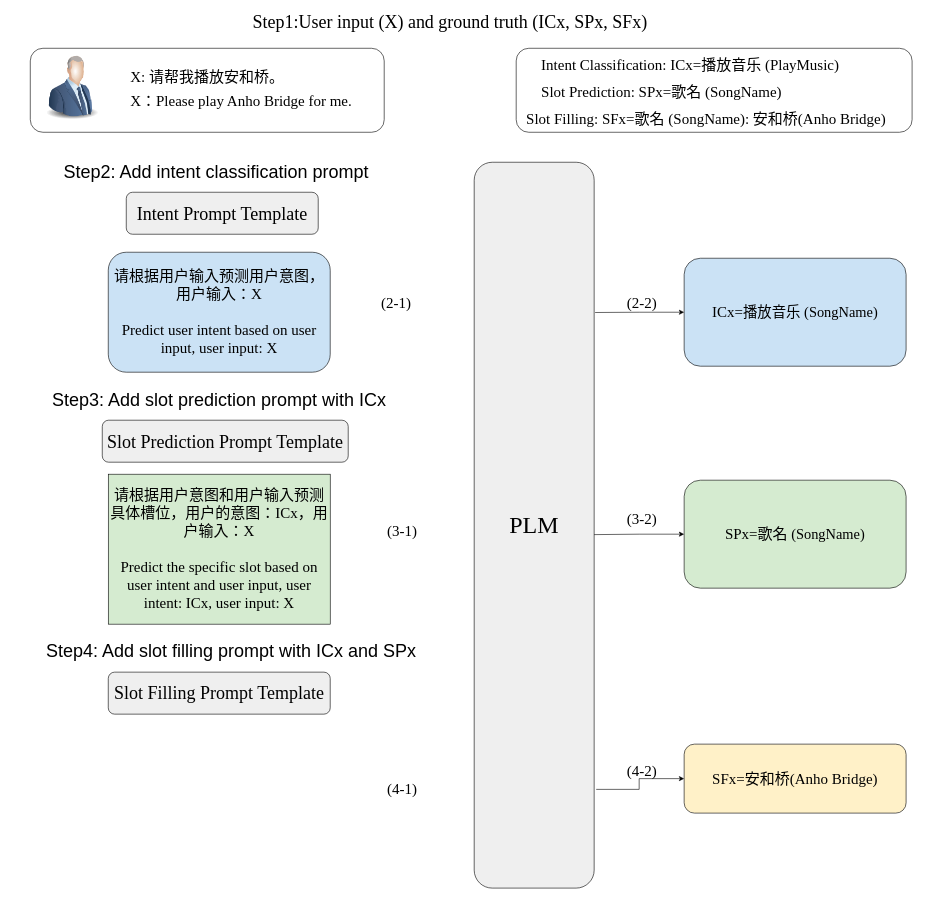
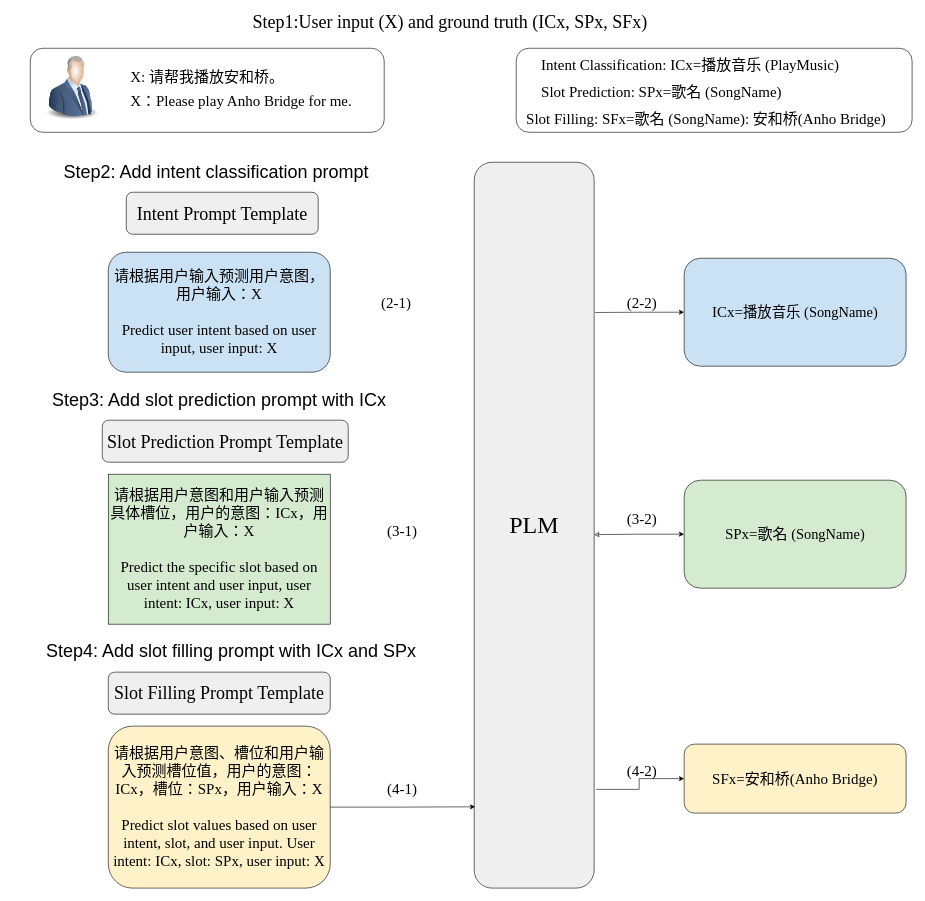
edge "PLM" -> "SPx=歌名 (SongName)": arrowhead none -> classic
node "请根据用户意图、槽位和用户输入预测槽位值，用户的意图：ICx，槽位：SPx，用户输入：X Predict slot values based on user intent, slot, and user input. User intent: ICx, slot: SPx, user input: X": added
edge "请根据用户意图、槽位和用户输入预测槽位值，用户的意图：ICx，槽位：SPx，用户输入：X Predict slot values based on user intent, slot, and user input. User intent: ICx, slot: SPx, user input: X" -> "PLM": added
